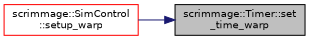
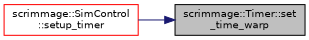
node "scrimmage::SimControl ::setup_warp": label "scrimmage::SimControl ::setup_warp" -> "scrimmage::SimControl ::setup_timer"
